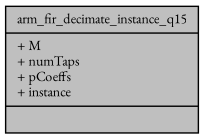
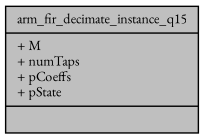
node "arm_fir_decimate_instance_q15": text "+ instance" -> "+ pState"
